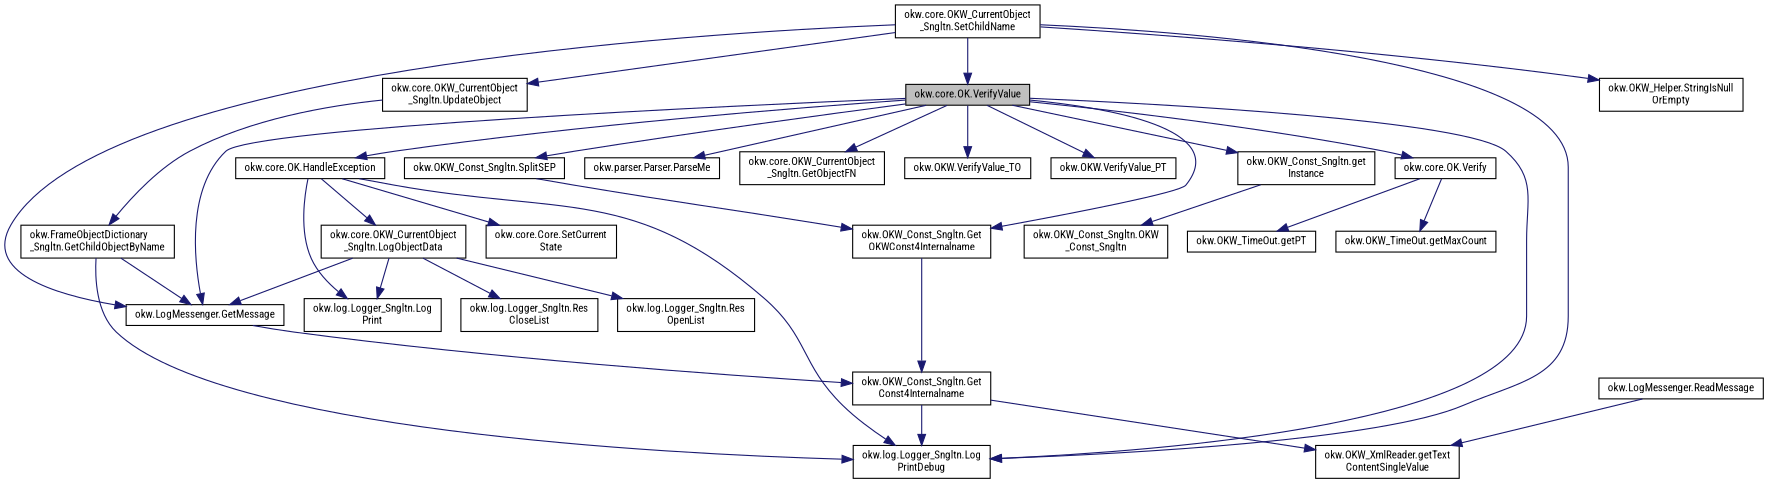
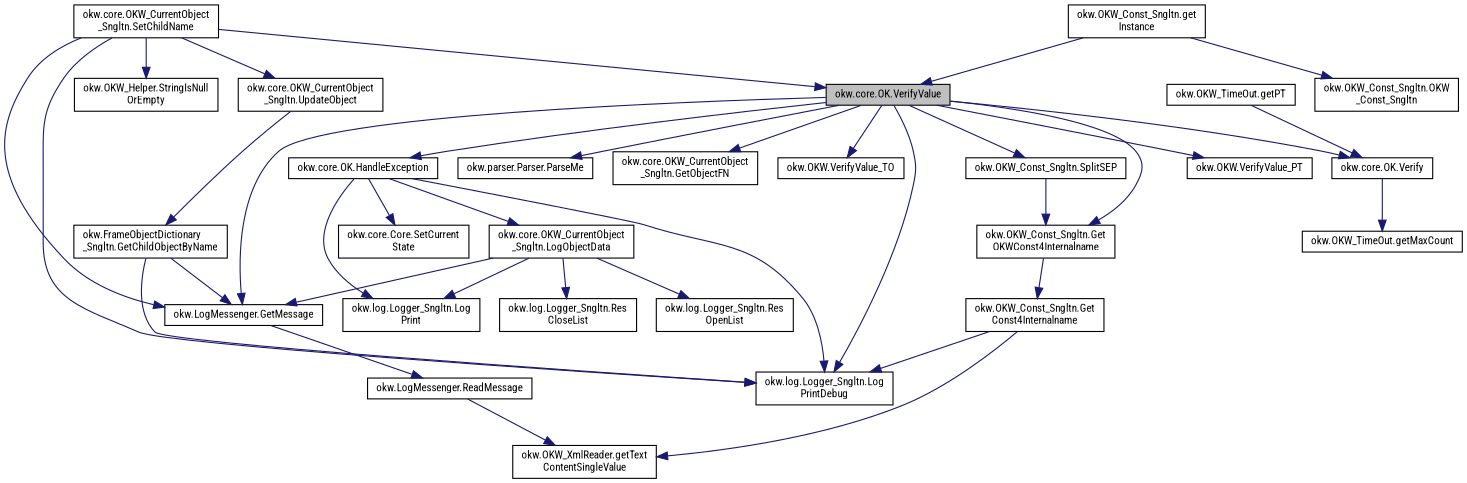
edge "okw.core.OK.VerifyValue" -> "okw.OKW_Const_Sngltn.get Instance": reversed
edge "okw.core.OK.Verify" -> "okw.OKW_TimeOut.getPT": reversed
edge "okw.LogMessenger.GetMessage" -> "okw.OKW_Const_Sngltn.Get Const4Internalname": now "okw.LogMessenger.GetMessage" -> "okw.LogMessenger.ReadMessage"
